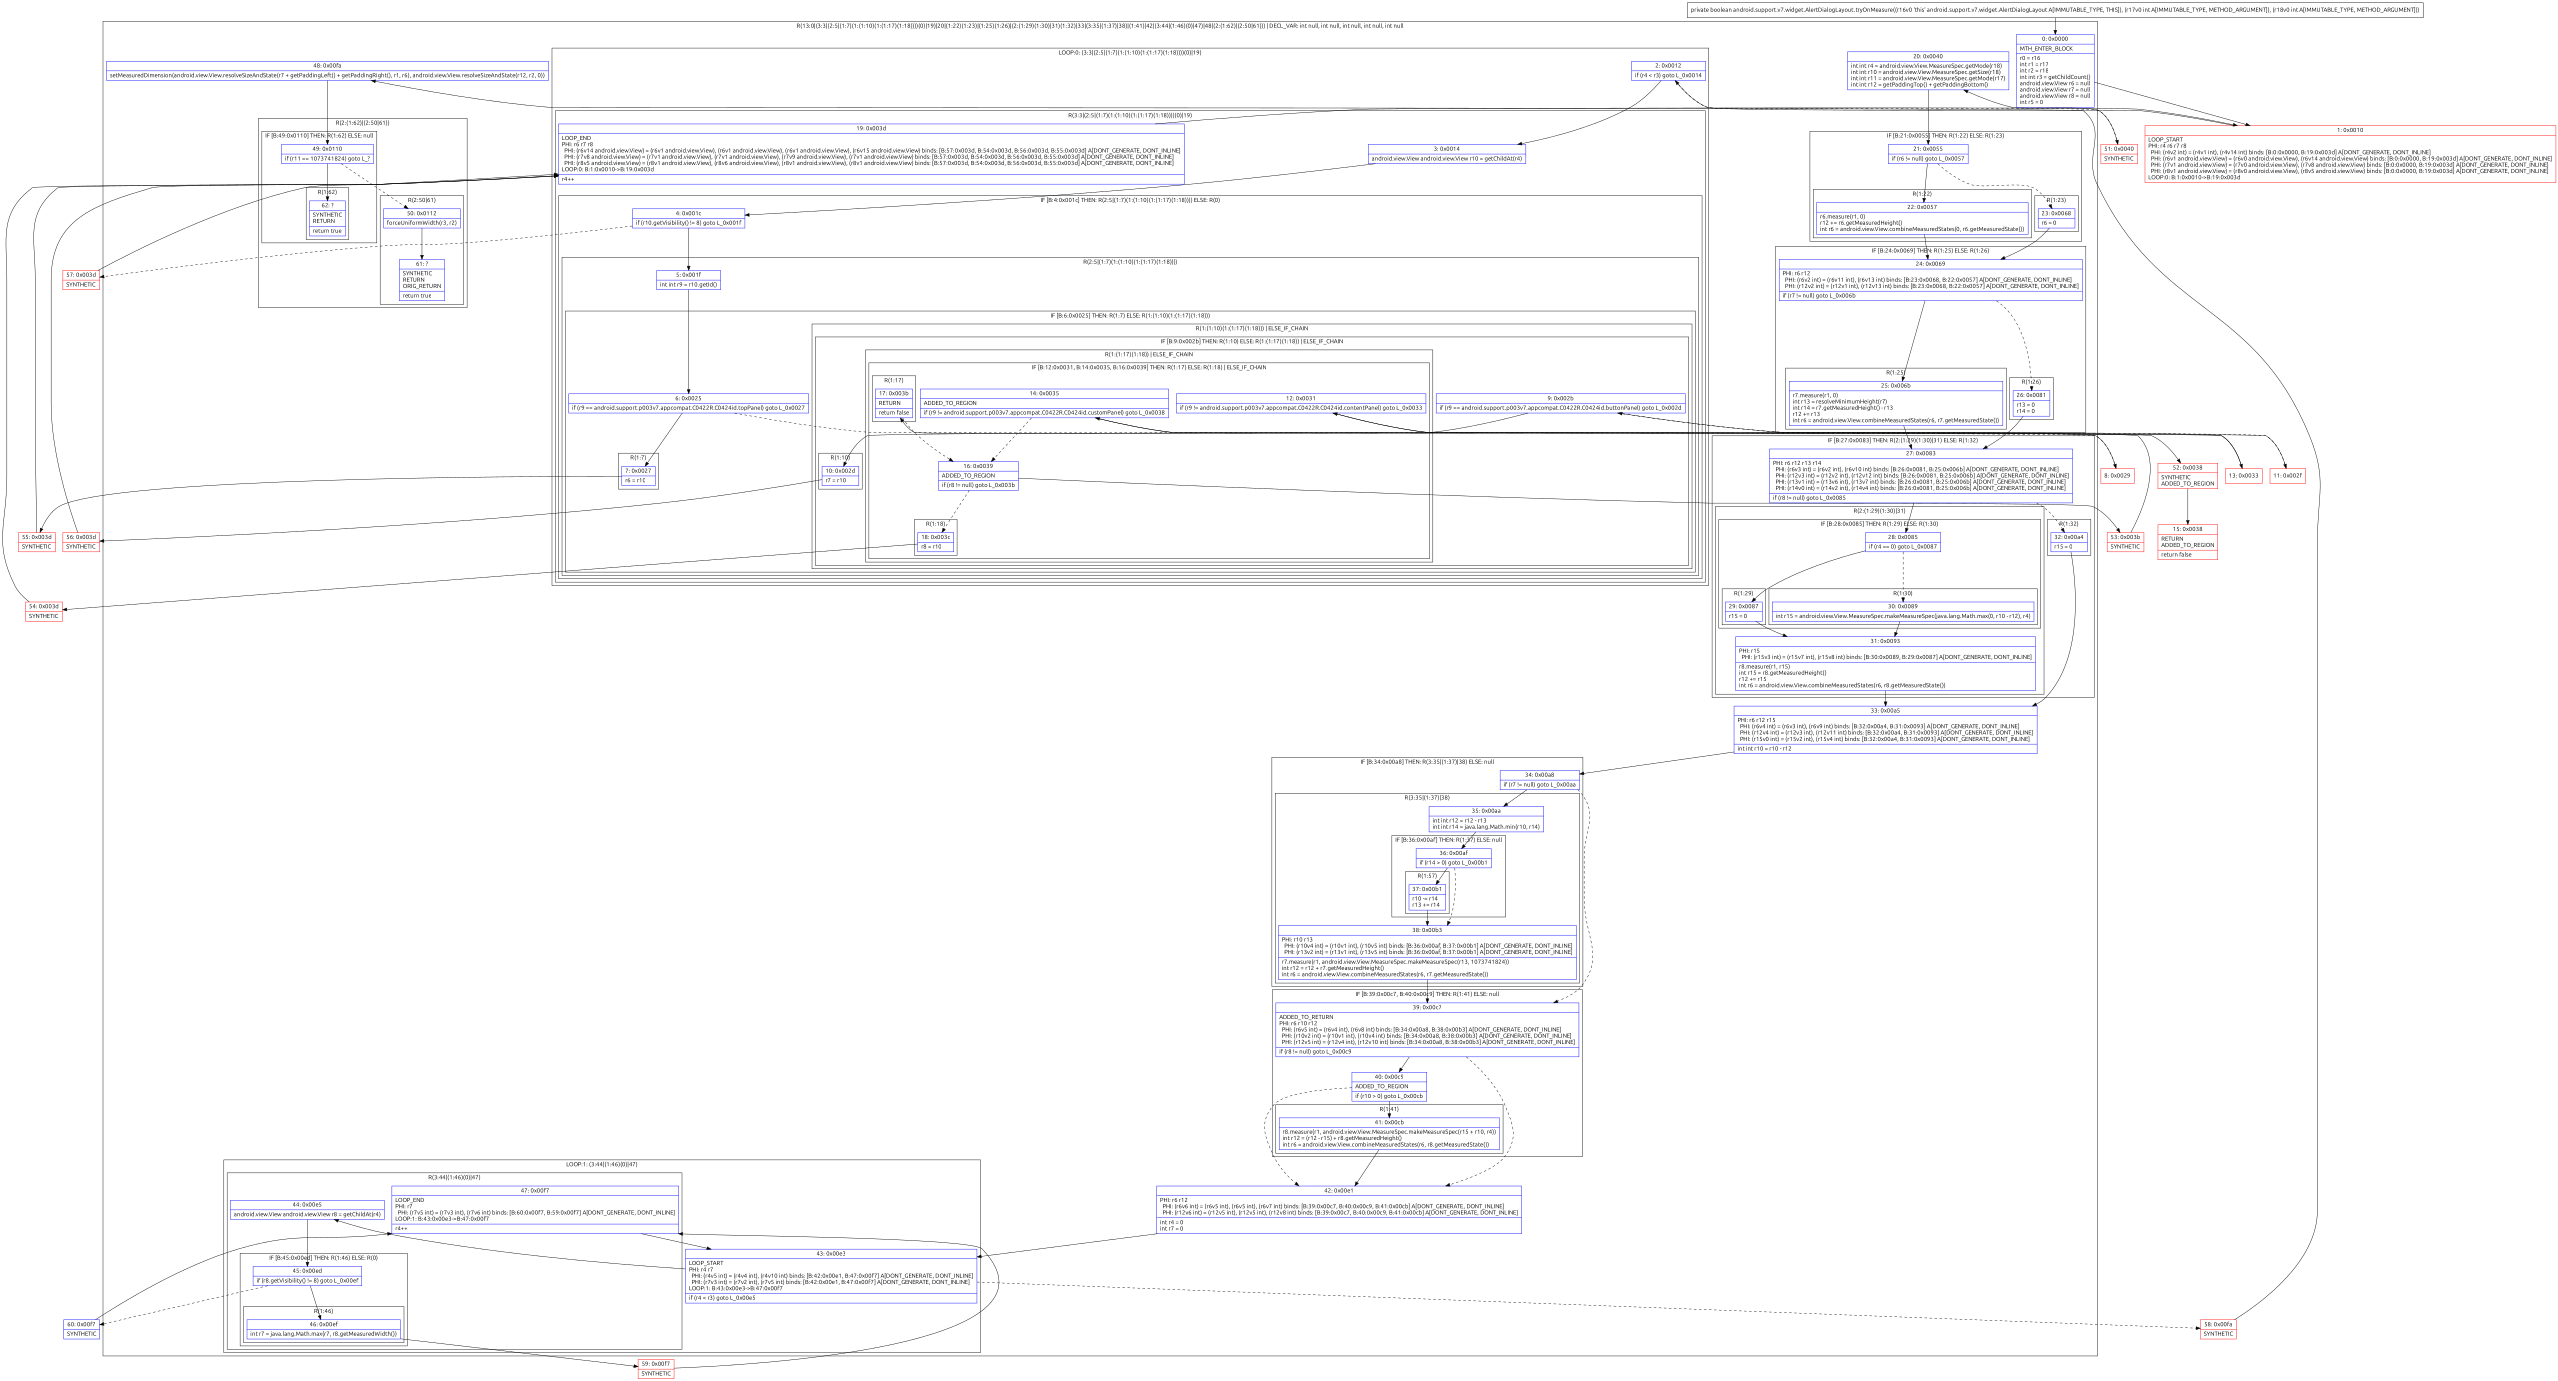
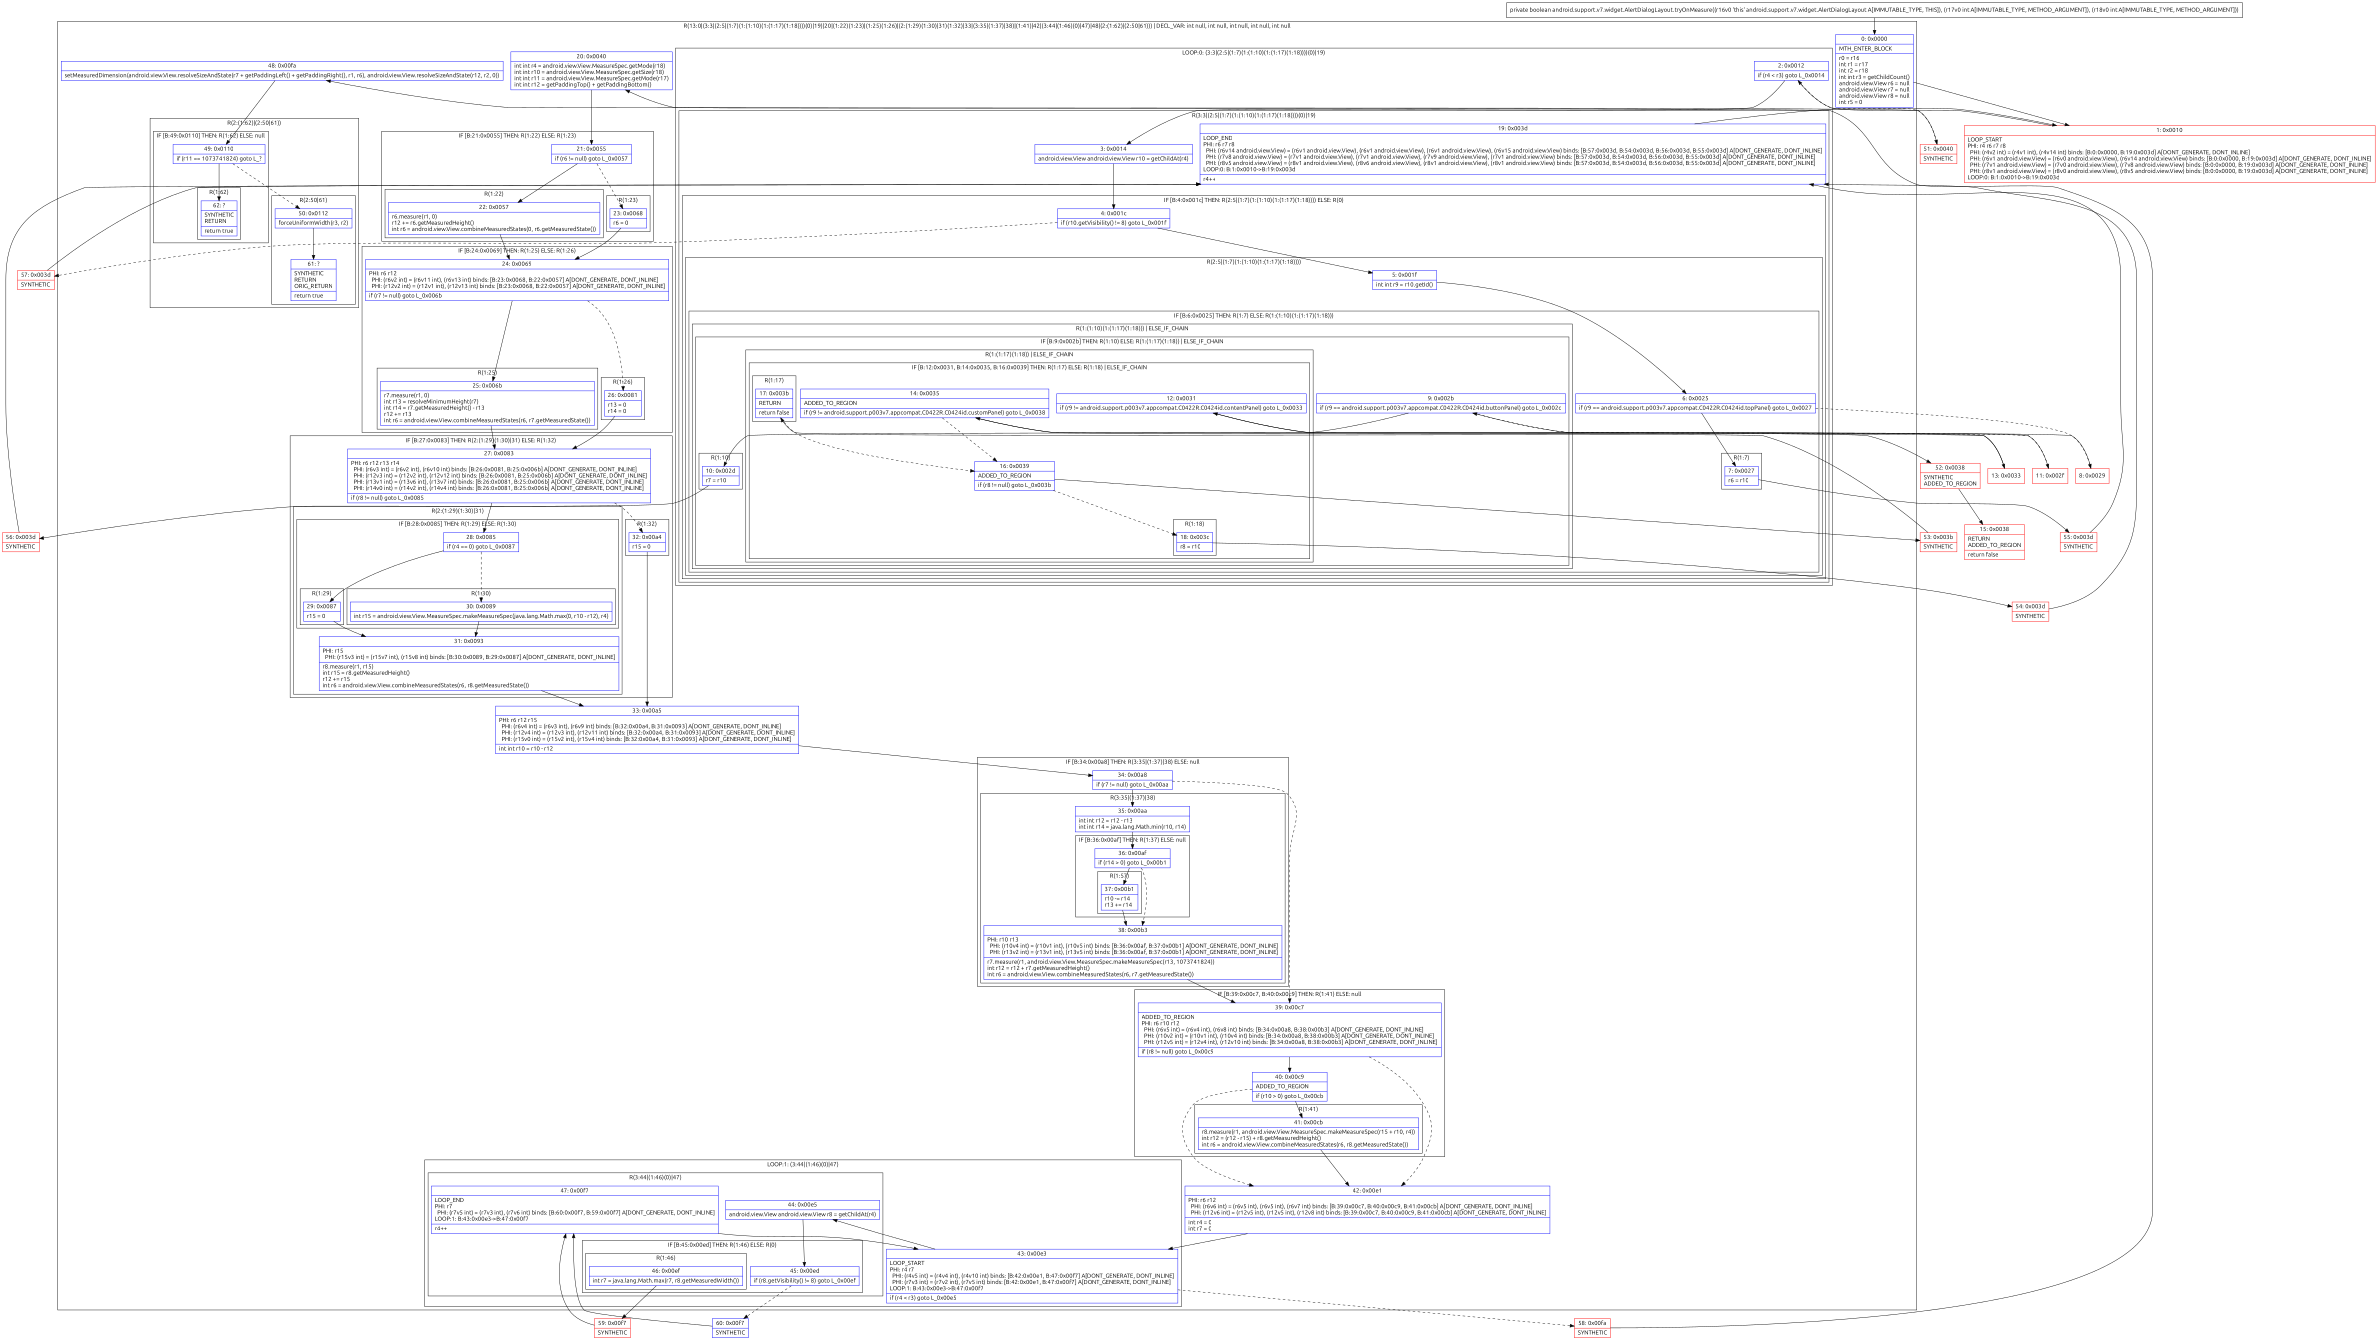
node "39: 0x00c7": text "ADDED_TO_RETURN" -> "ADDED_TO_REGION"
edge "45: 0x00ed" -> "46: 0x00ef": removed
